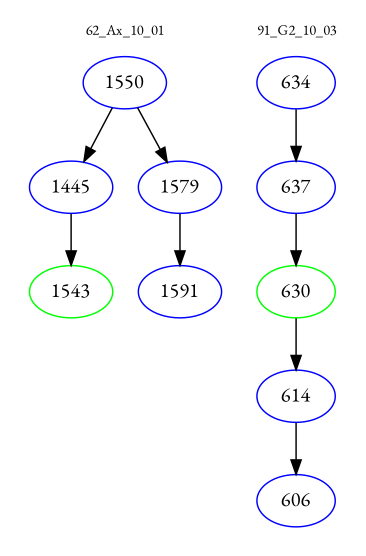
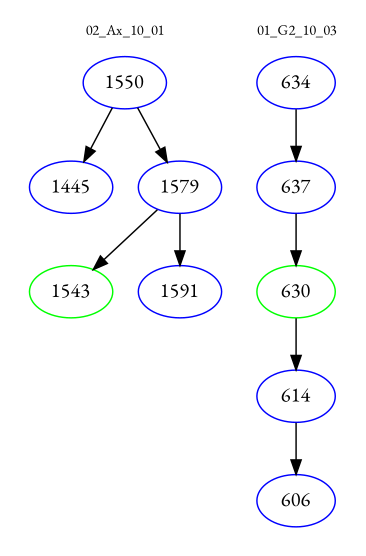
cluster "62_Ax_10_01": label "62_Ax_10_01" -> "02_Ax_10_01"
cluster "91_G2_10_03": label "91_G2_10_03" -> "01_G2_10_03"
edge "1445" -> "1543": now "1579" -> "1543"
